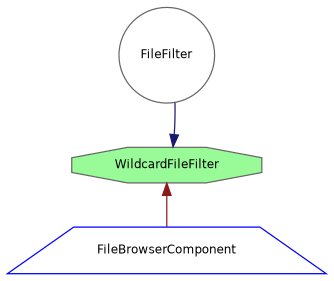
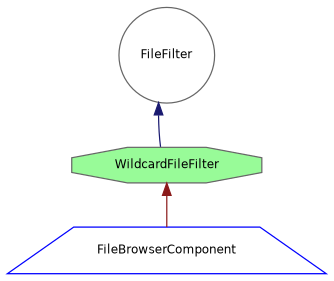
edge "FileFilter" -> "WildcardFileFilter": reversed
